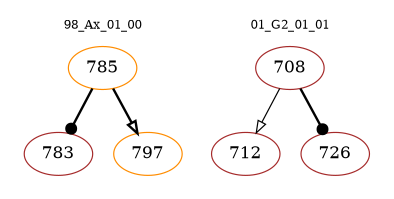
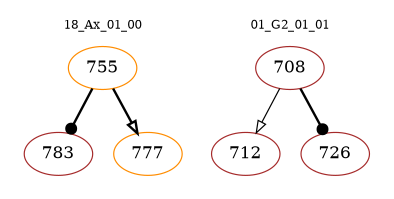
cluster "98_Ax_01_00": label "98_Ax_01_00" -> "18_Ax_01_00"
node "785": label "785" -> "755"
node "797": label "797" -> "777"
